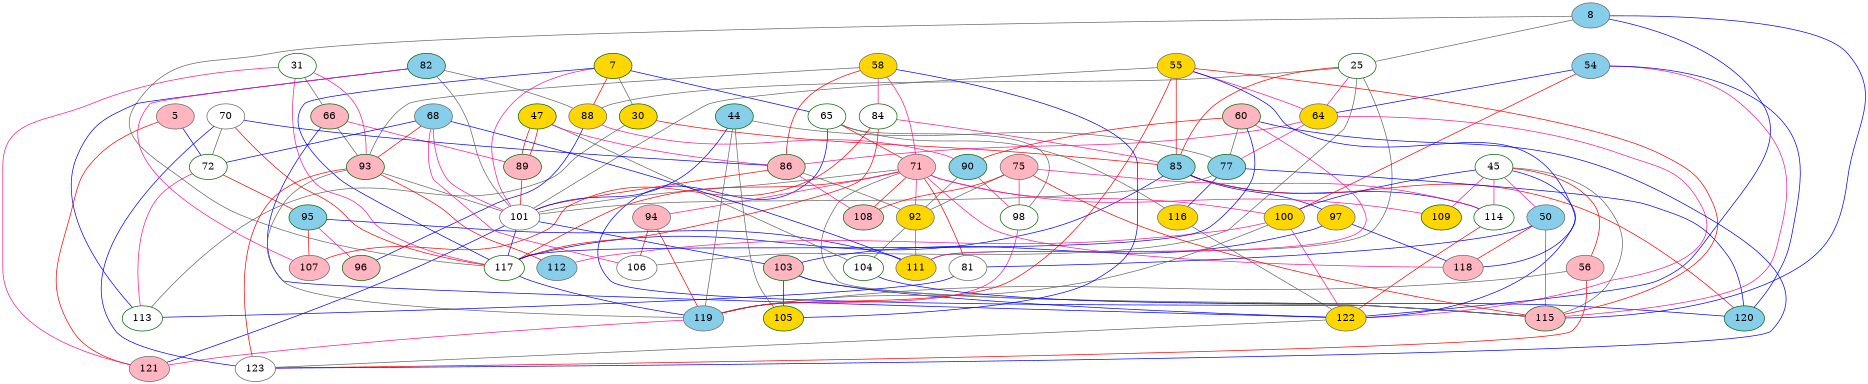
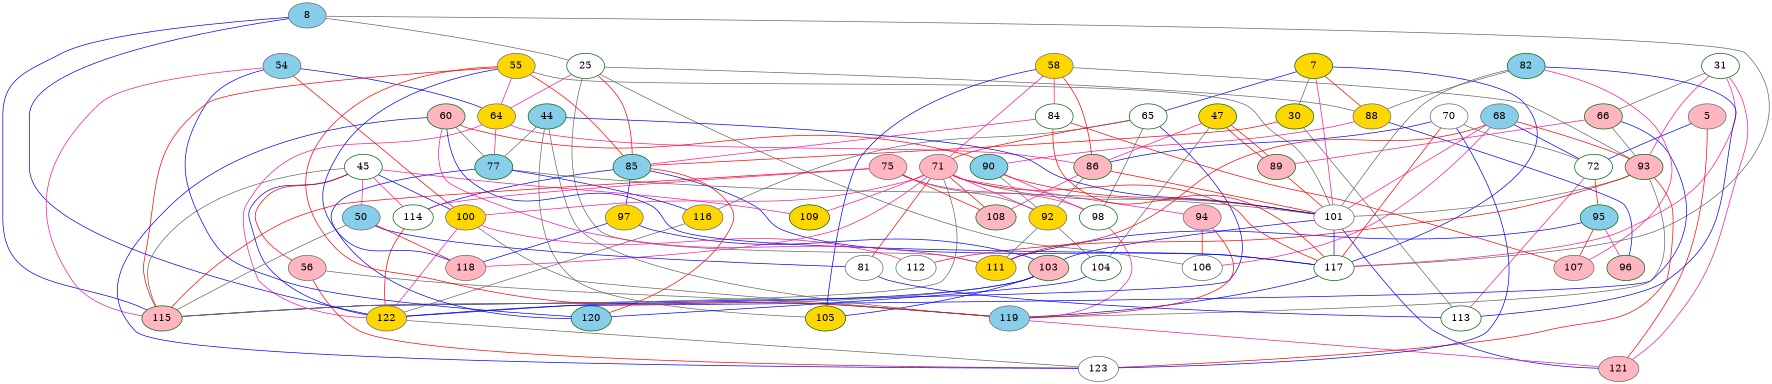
edge "68" -- "111": color blue -> red
edge "90" -- "101": added
node "112": fillcolor skyblue -> white
